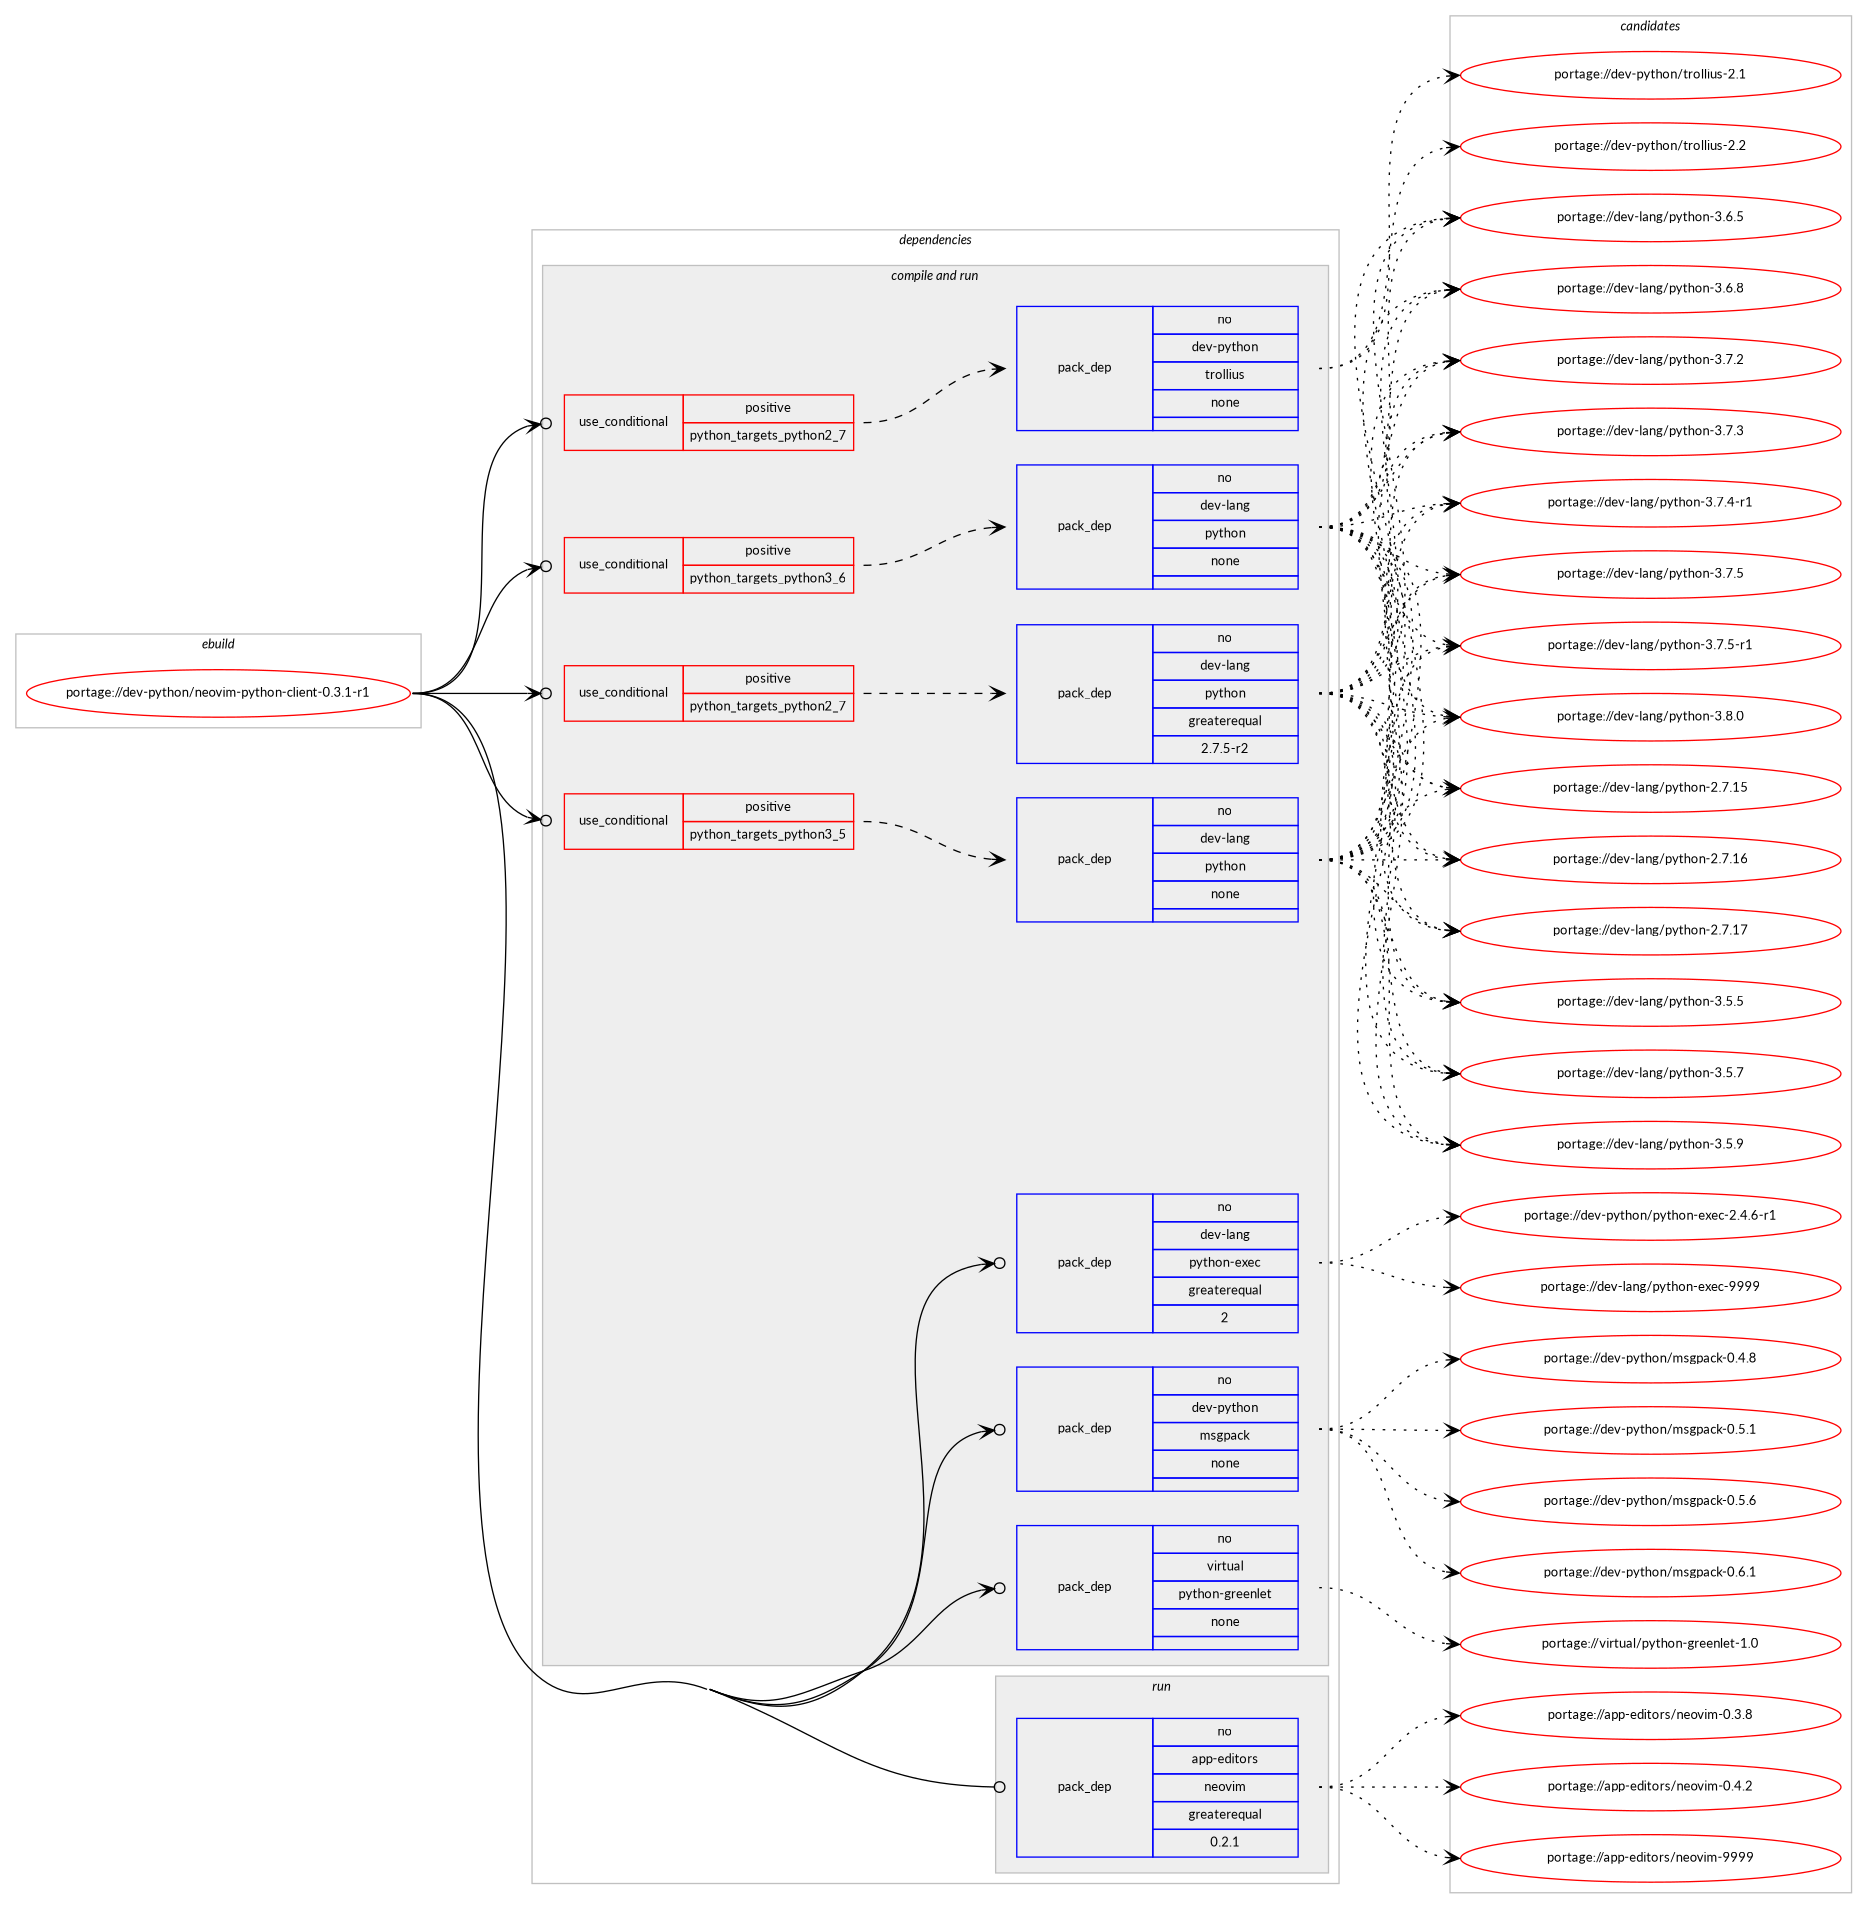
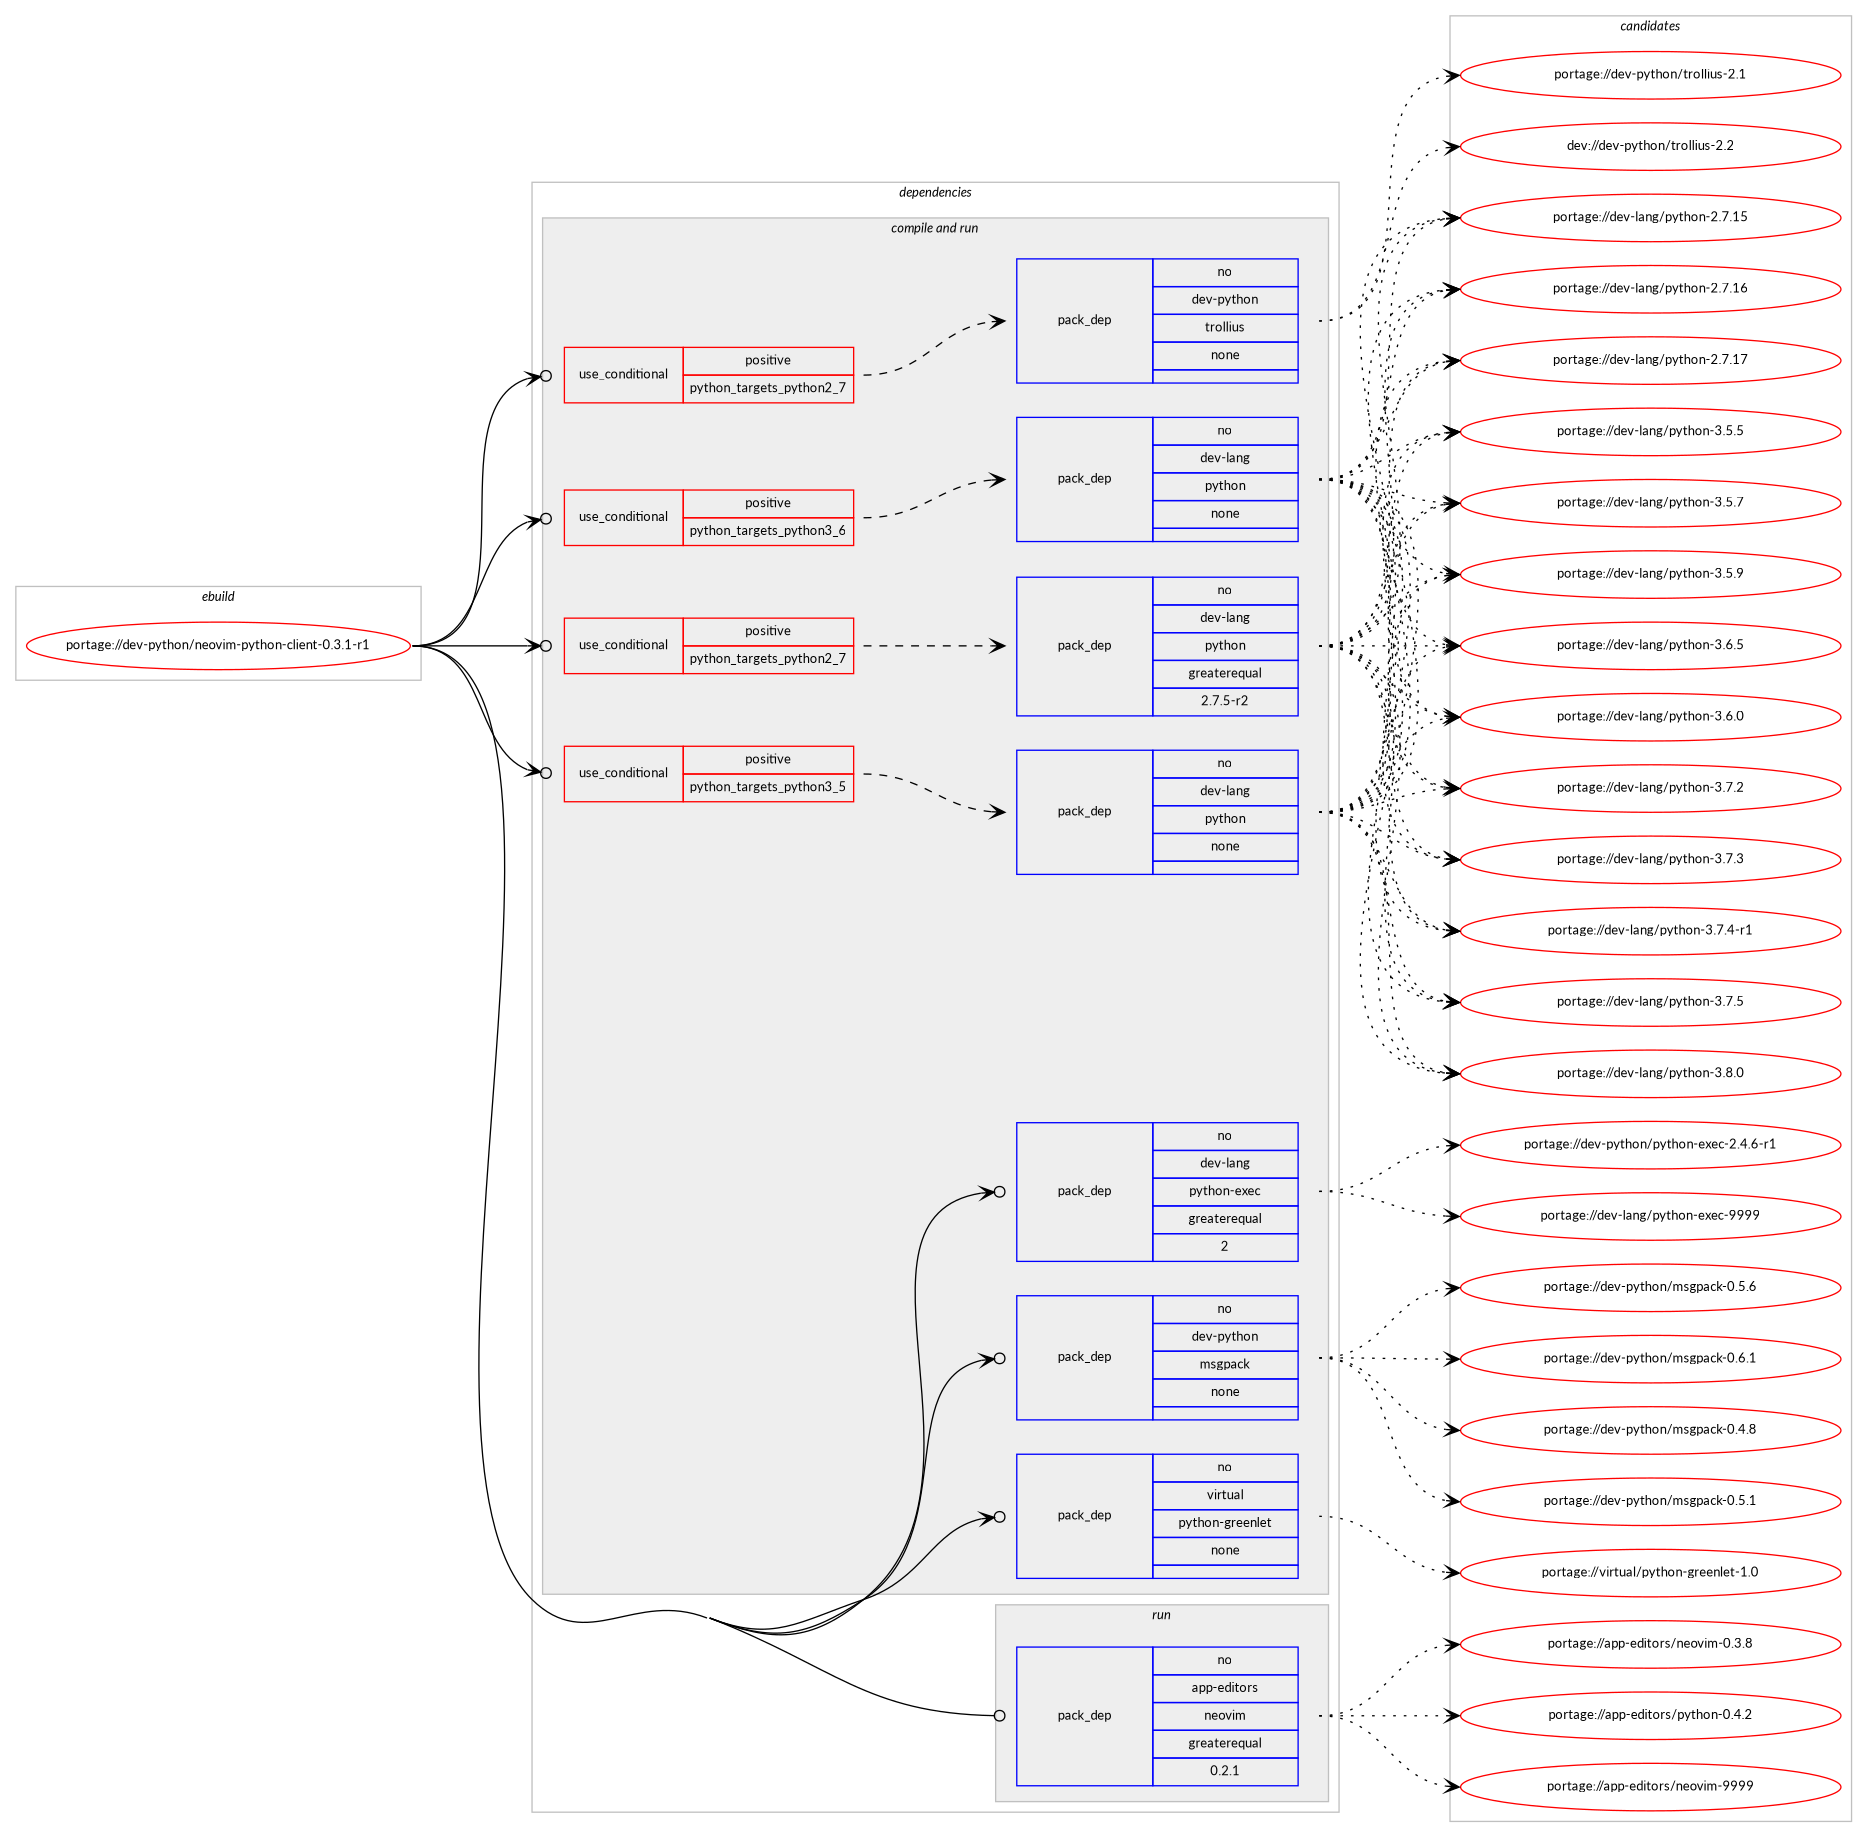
node "portage://dev-python/trollius-2.2": label "portage://dev-python/trollius-2.2" -> "dev://dev-python/trollius-2.2"
node "portage://dev-lang/python-3.6.8": label "portage://dev-lang/python-3.6.8" -> "portage://dev-lang/python-3.6.0"
node "portage://dev-lang/python-3.7.5-r1": removed
node "portage://app-editors/neovim-0.4.2": label "portage://app-editors/neovim-0.4.2" -> "portage://app-editors/python-0.4.2"
